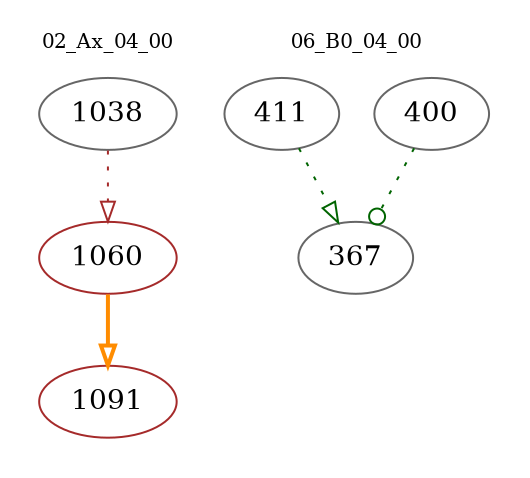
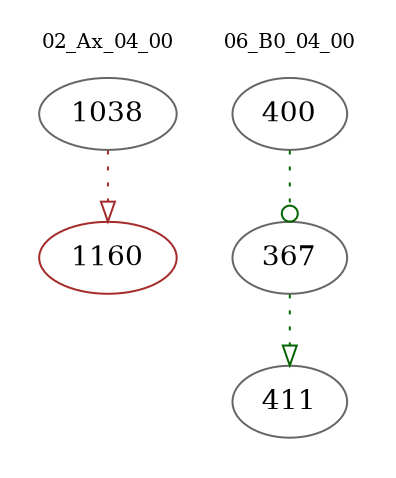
edge "411" -> "367": reversed
node "1060": label "1060" -> "1160"
node "1091": removed
